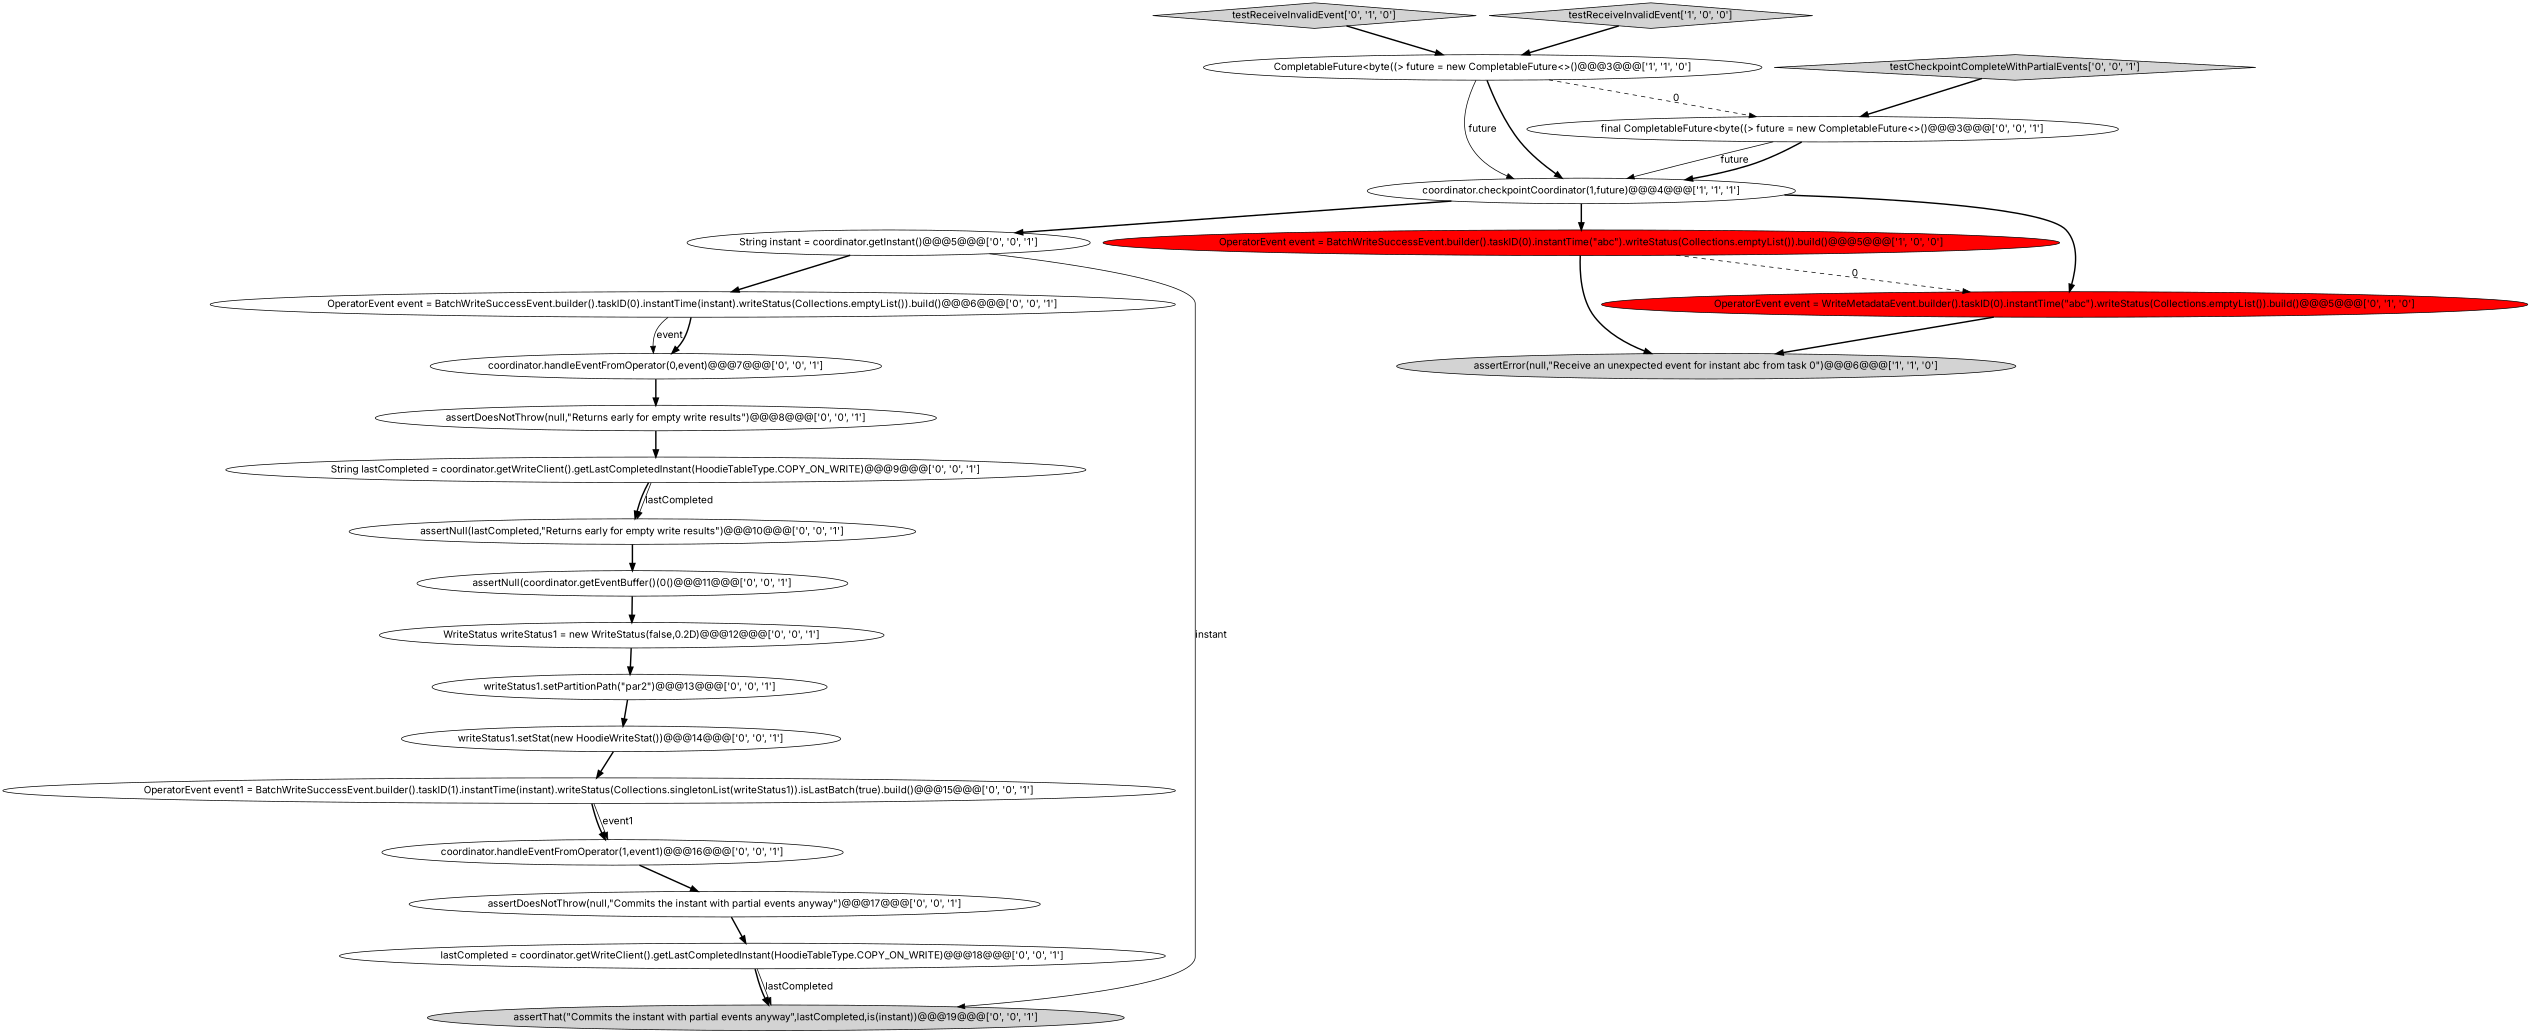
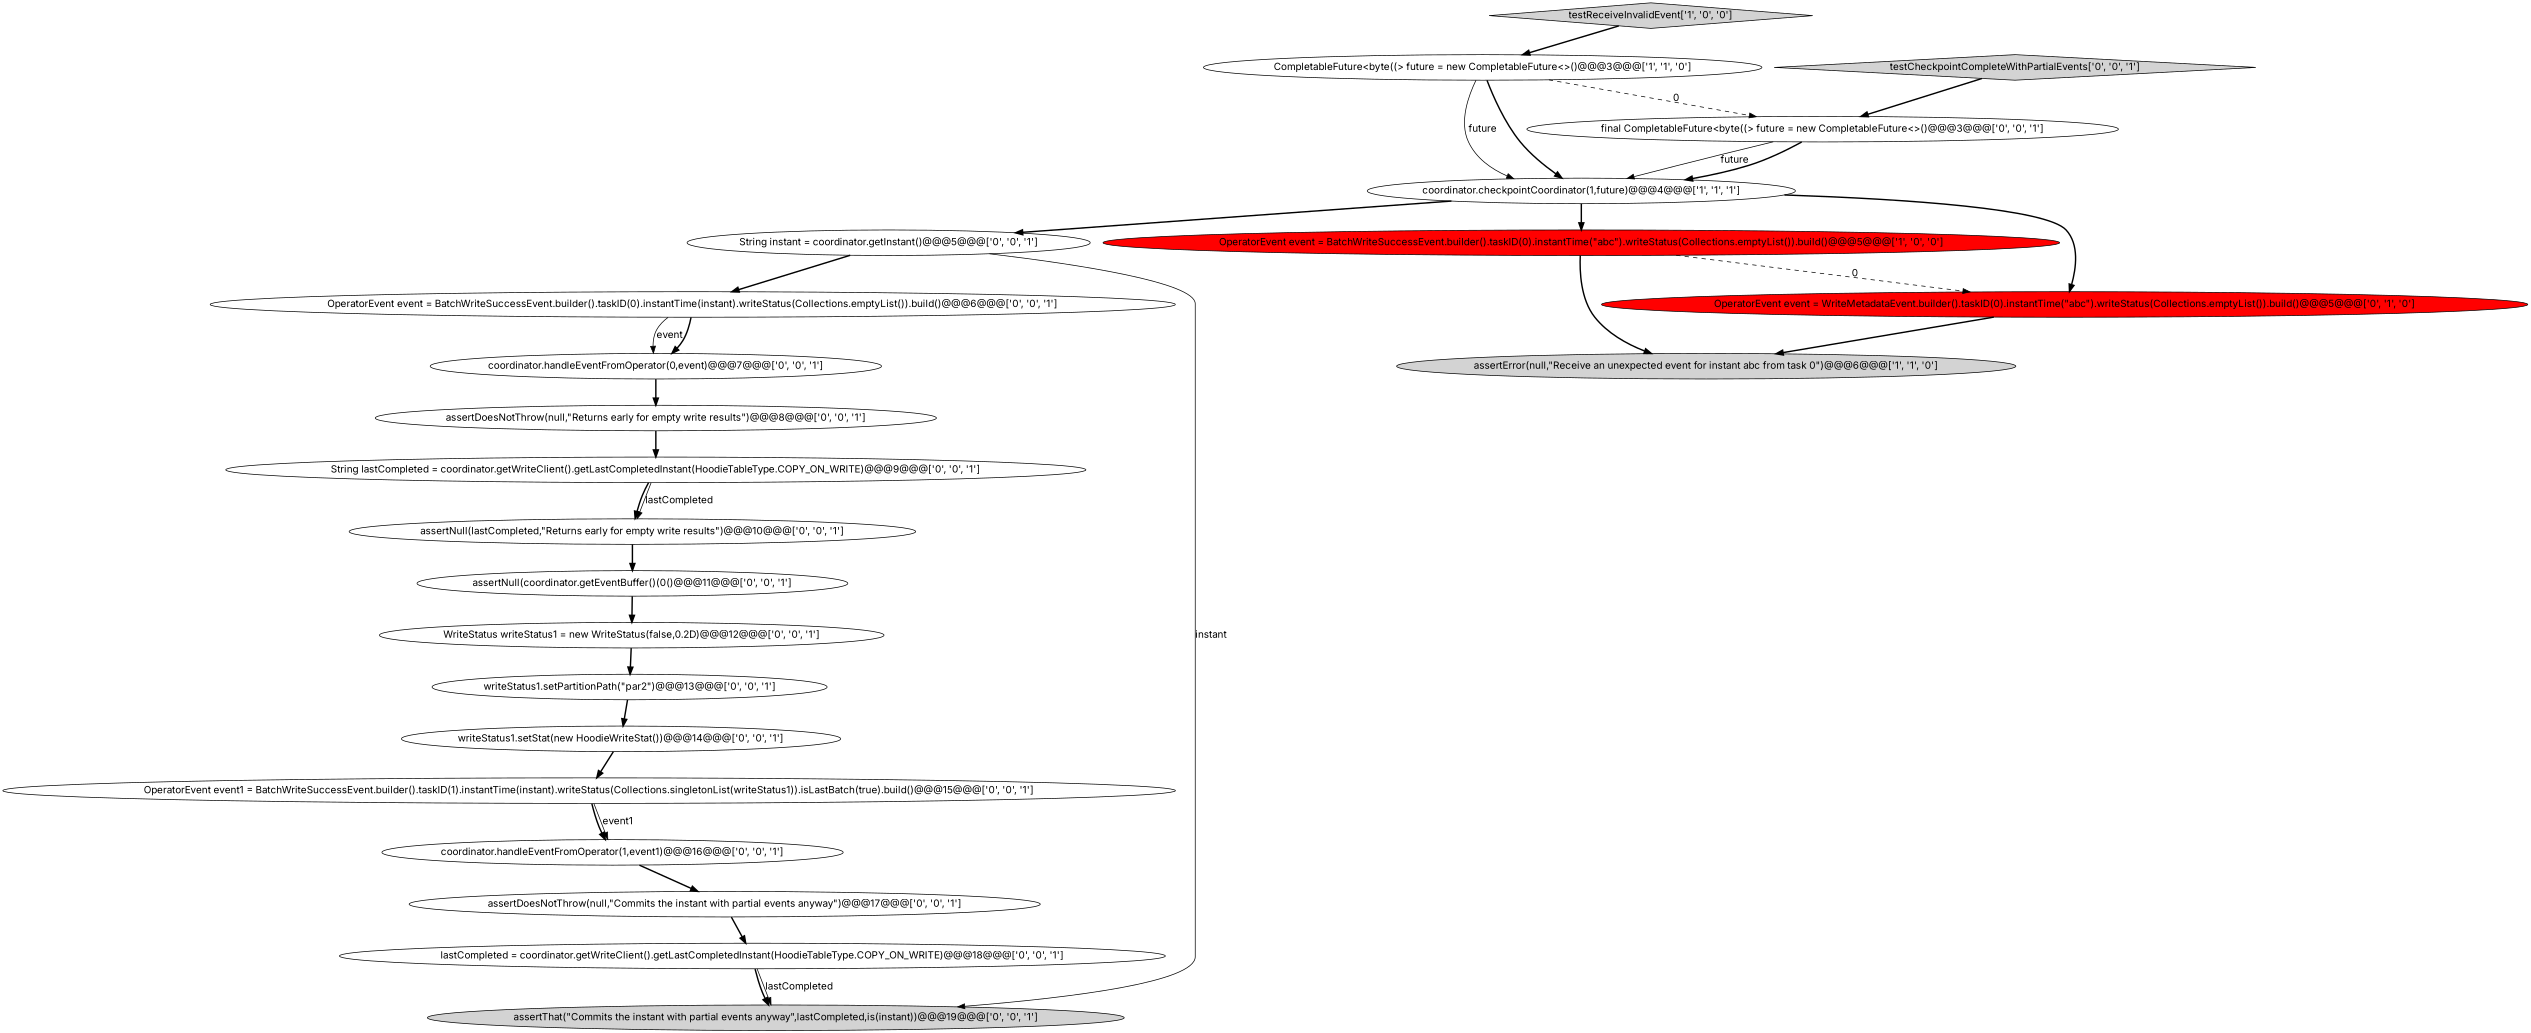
node "testReceiveInvalidEvent['0', '1', '0']": removed
